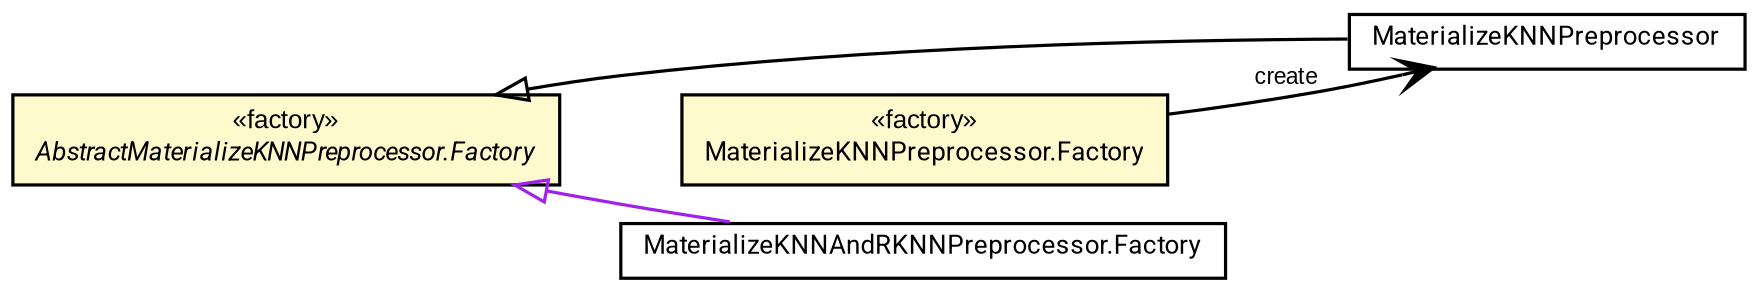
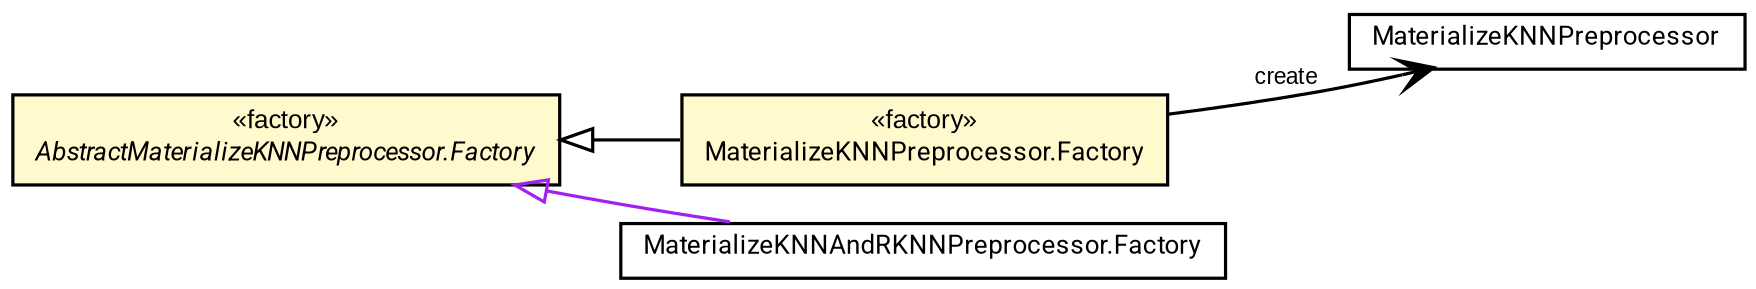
edge "MaterializeKNNPreprocessor" -> "AbstractMaterializeKNNPreprocessor.Factory": now "MaterializeKNNPreprocessor.Factory" -> "AbstractMaterializeKNNPreprocessor.Factory"
